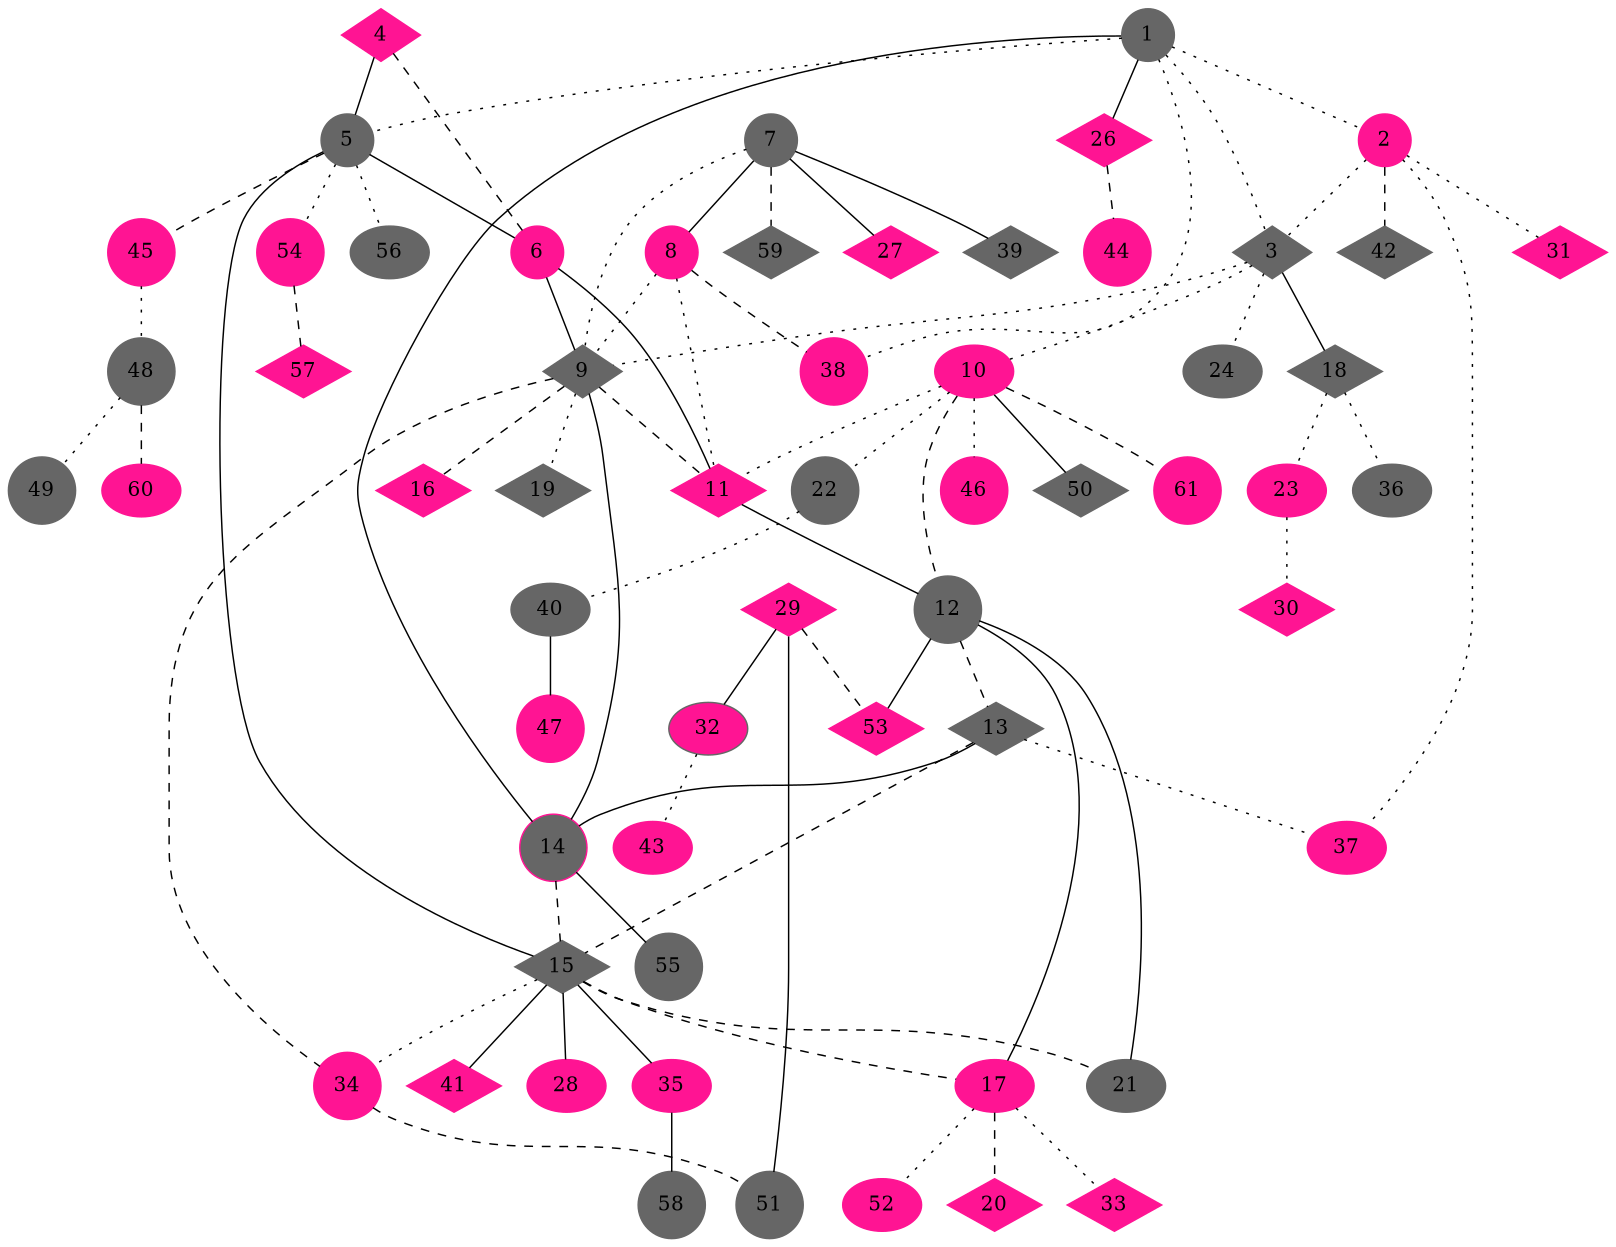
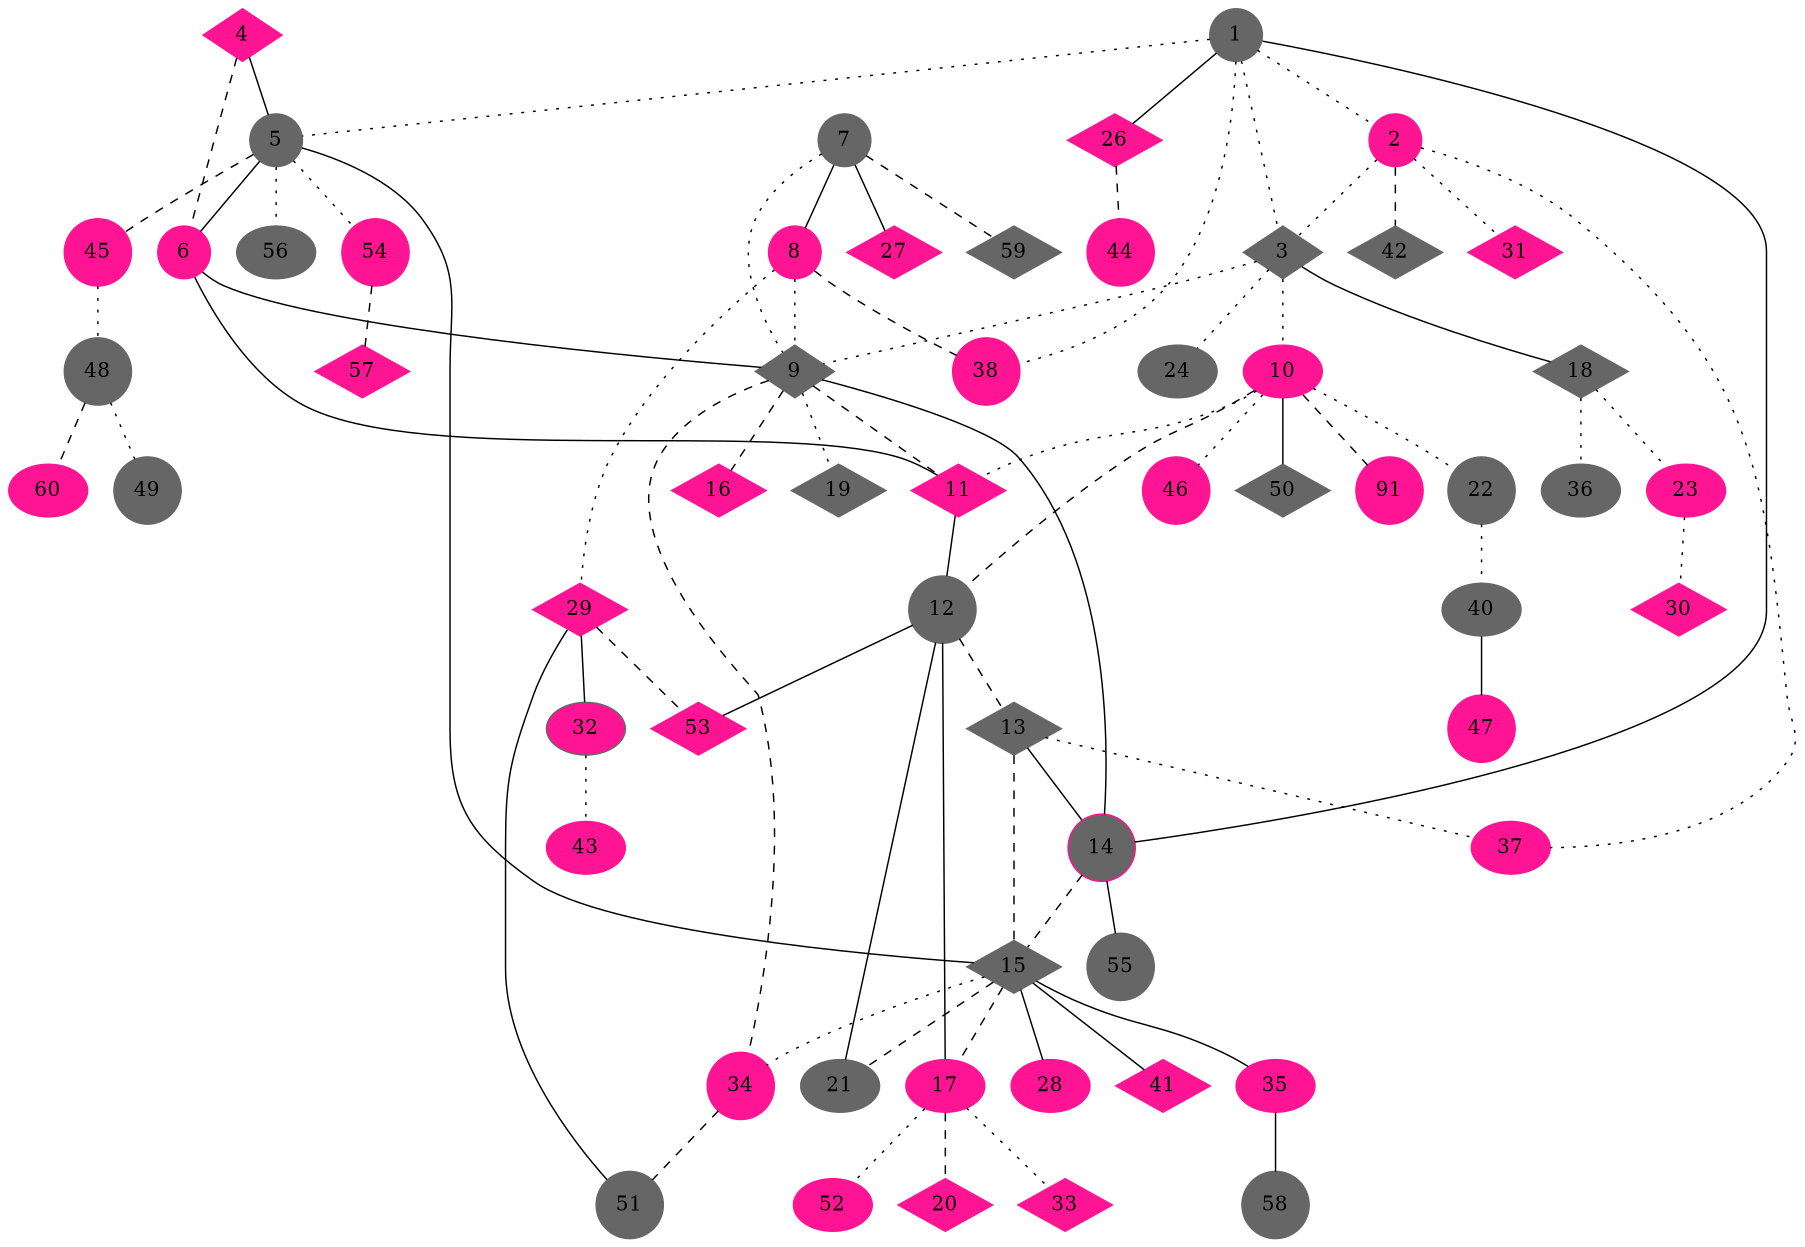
node "39": removed
edge "8" -- "11": now "8" -- "29"
node "61": label "61" -> "91"
